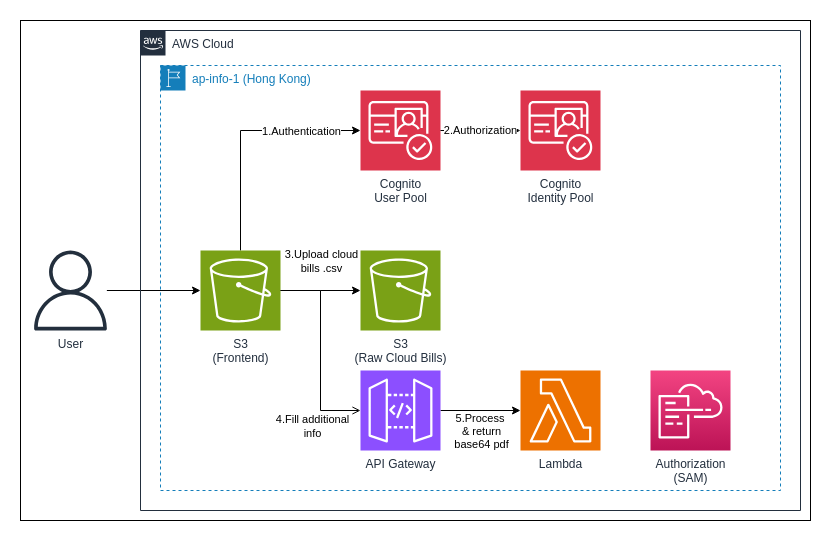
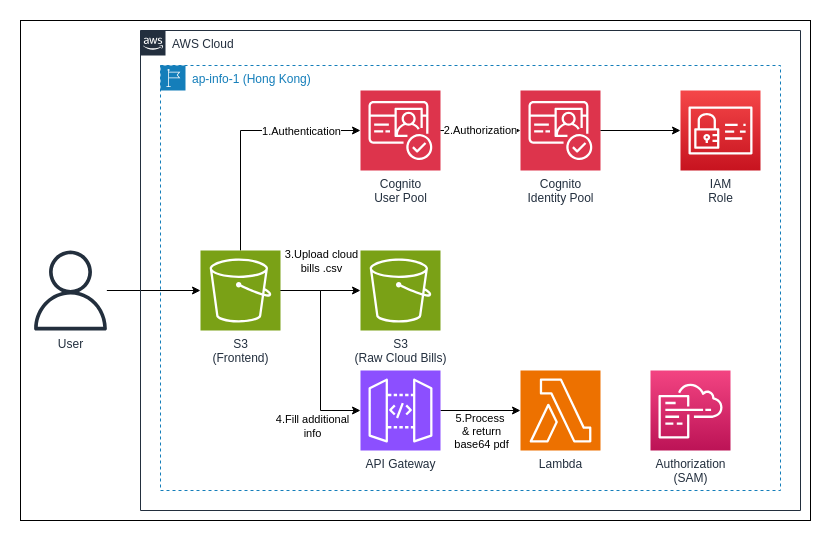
edge "Cognito Identity Pool" -> "IAM Role": added
node "IAM Role": added
edge "S3 (Frontend)" -> "API Gateway": arrowhead open -> classic
